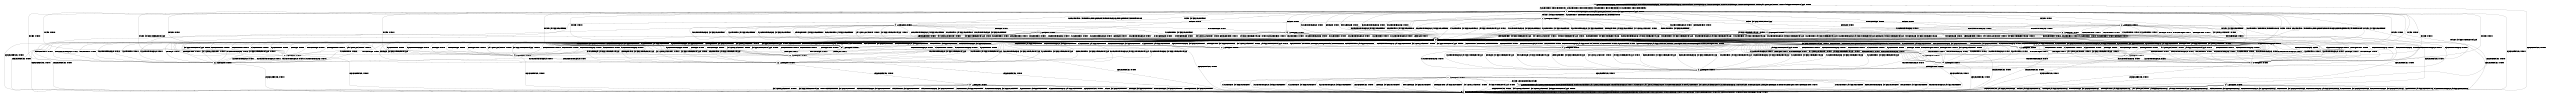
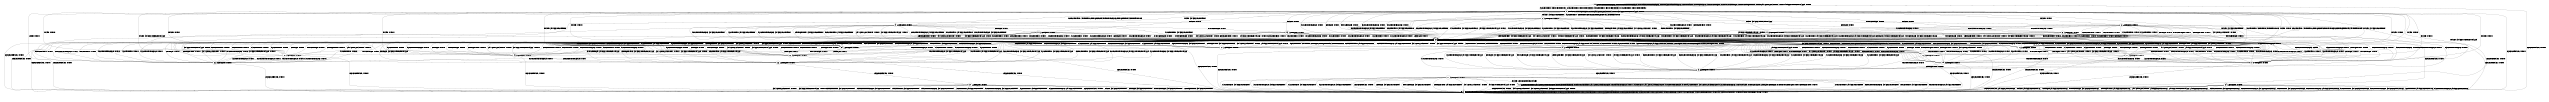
edge "s23" -> "s1": label "FINISHED / TIMEOUT" -> "CIPHER / TIMEOUT"
edge "s13" -> "s3": now "s4" -> "s3"
